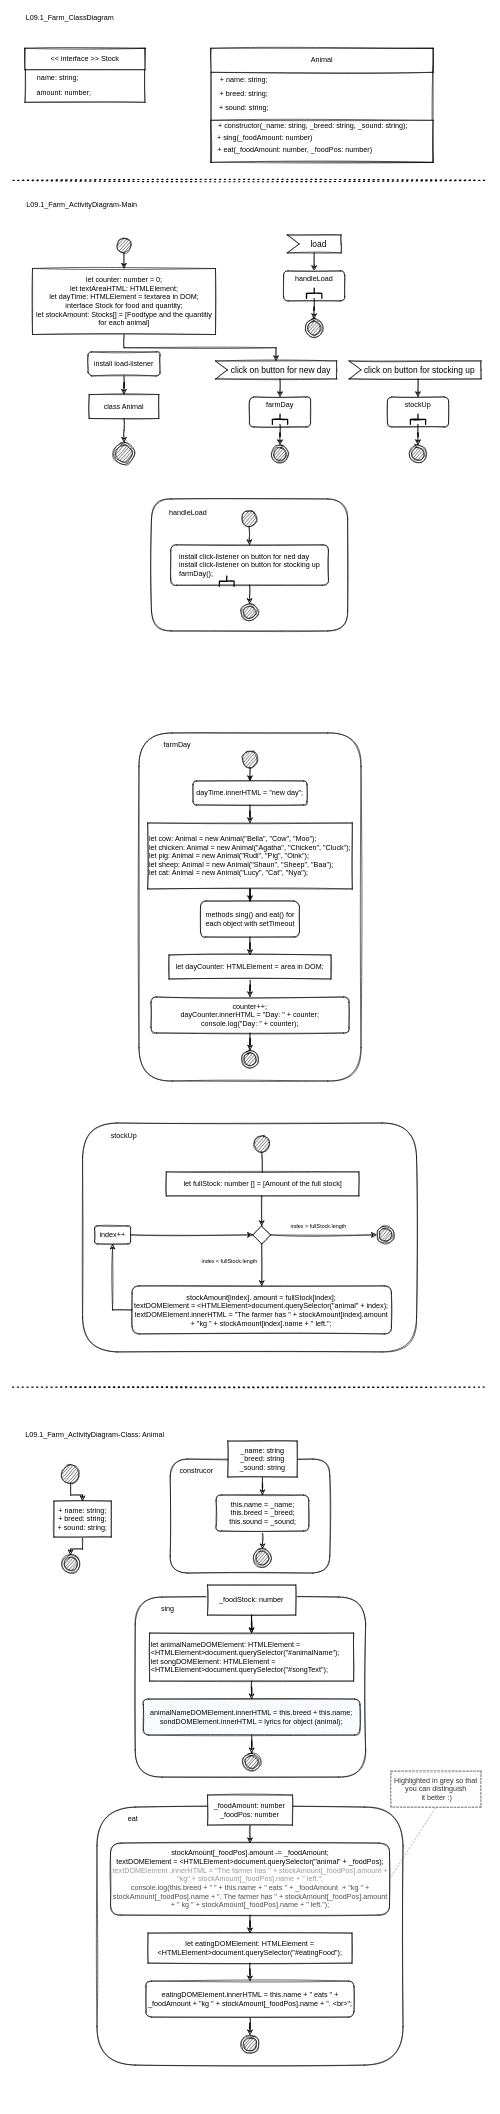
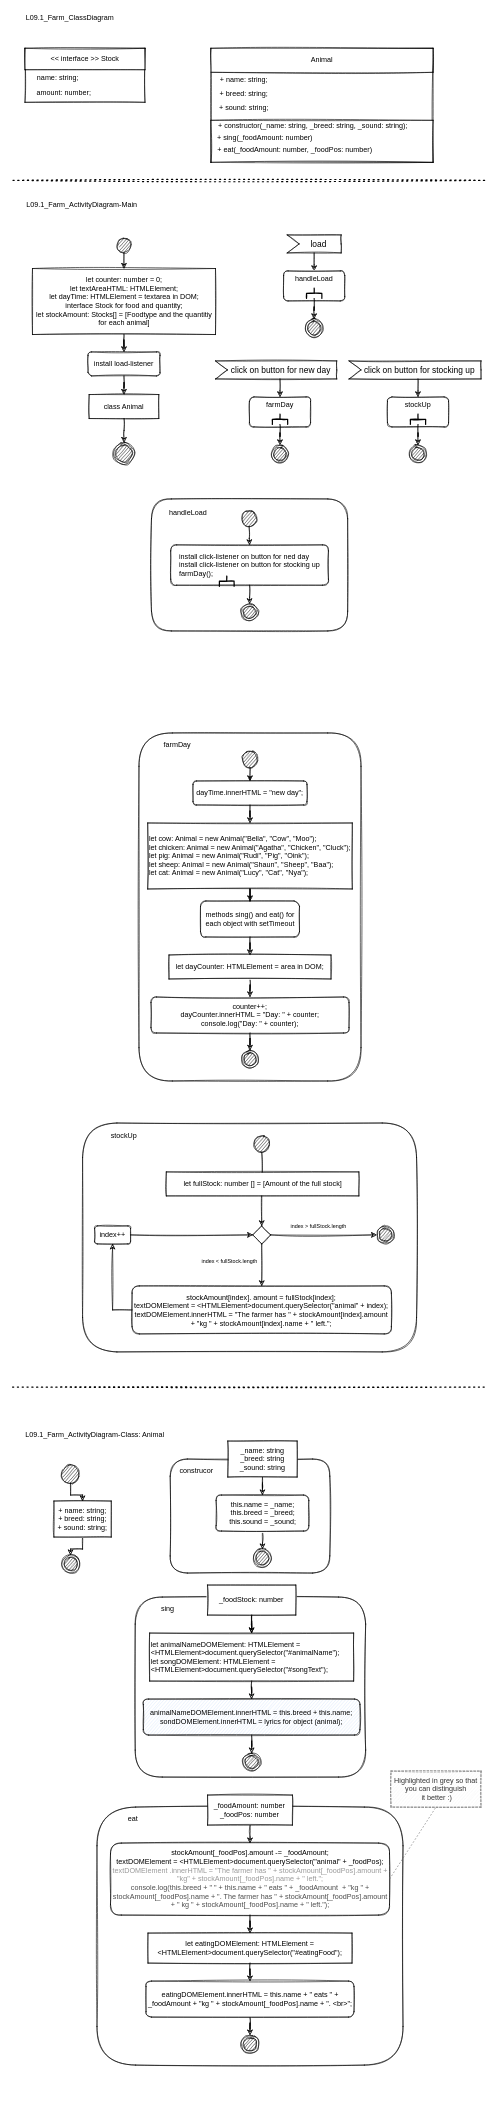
edge "let counter: number = 0; let textAreaHTML: HTMLElement; let dayTime: HTMLElement = textarea in DOM; interface Stock for food and quantity; let stockAmount: Stocks[] = [Foodtype and the quantitiy for each animal]" -> "click on button for new day": now "let counter: number = 0; let textAreaHTML: HTMLElement; let dayTime: HTMLElement = textarea in DOM; interface Stock for food and quantity; let stockAmount: Stocks[] = [Foodtype and the quantitiy for each animal]" -> "install load-listener"
